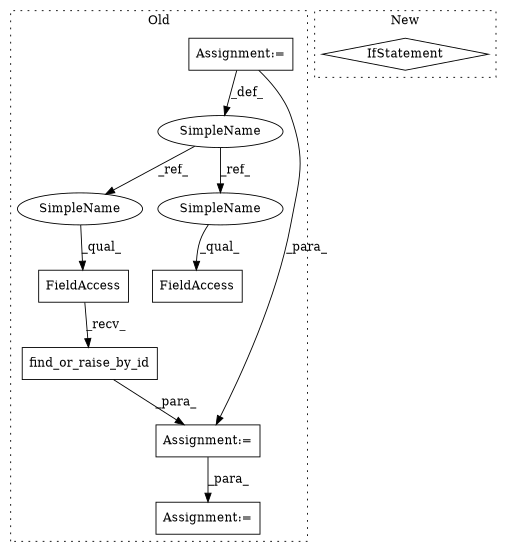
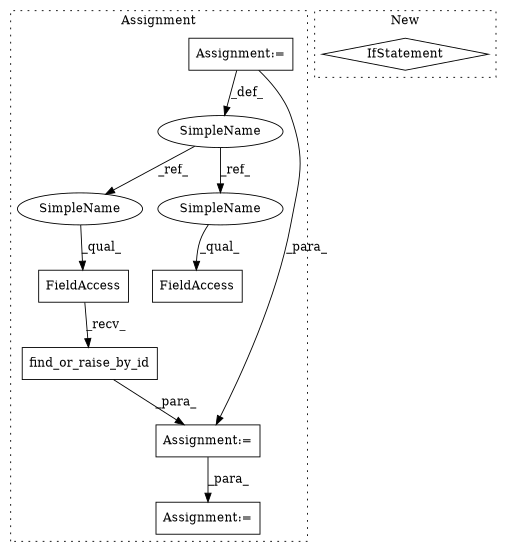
cluster "Old": label "Old" -> "Assignment"
